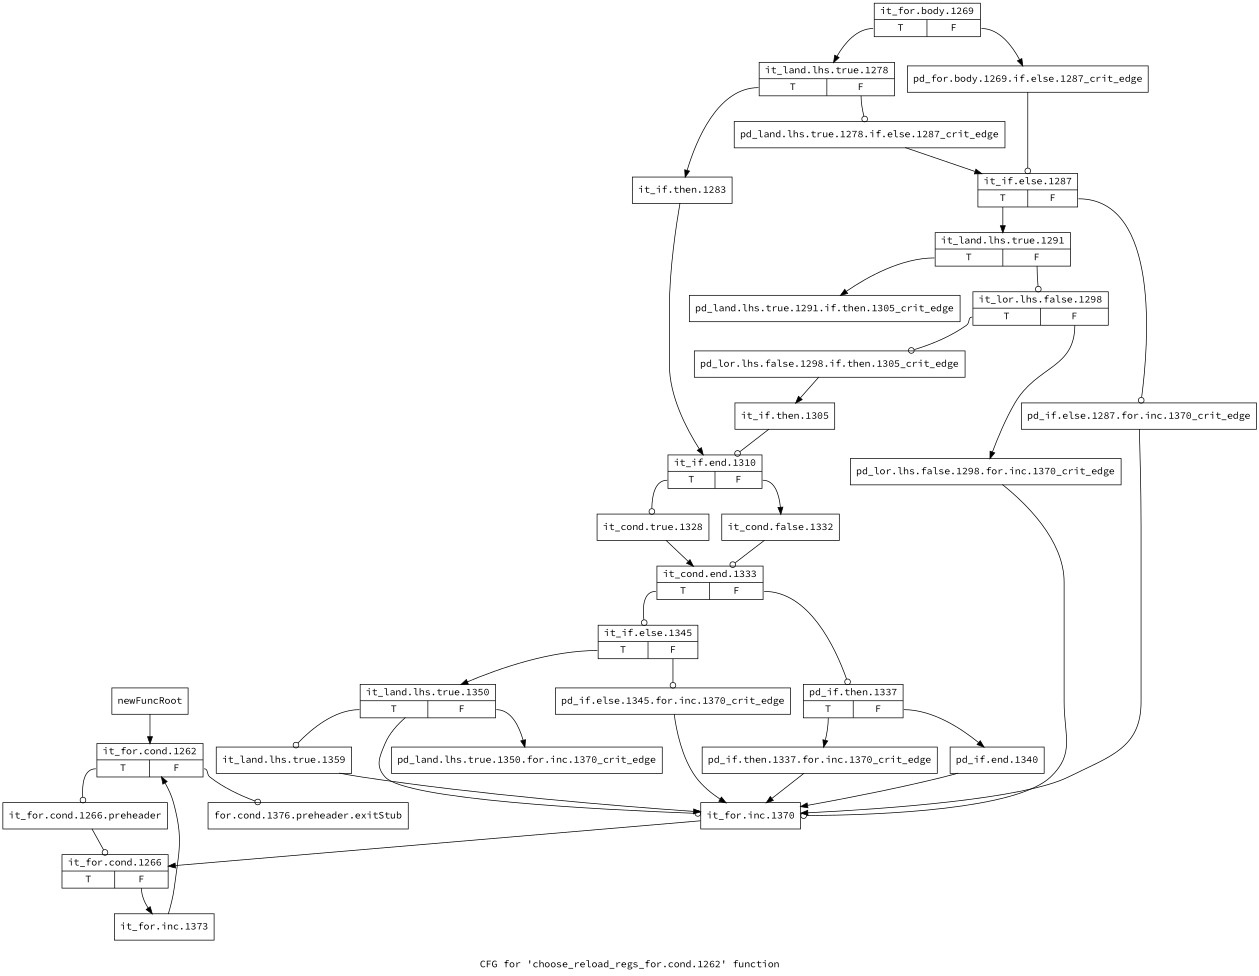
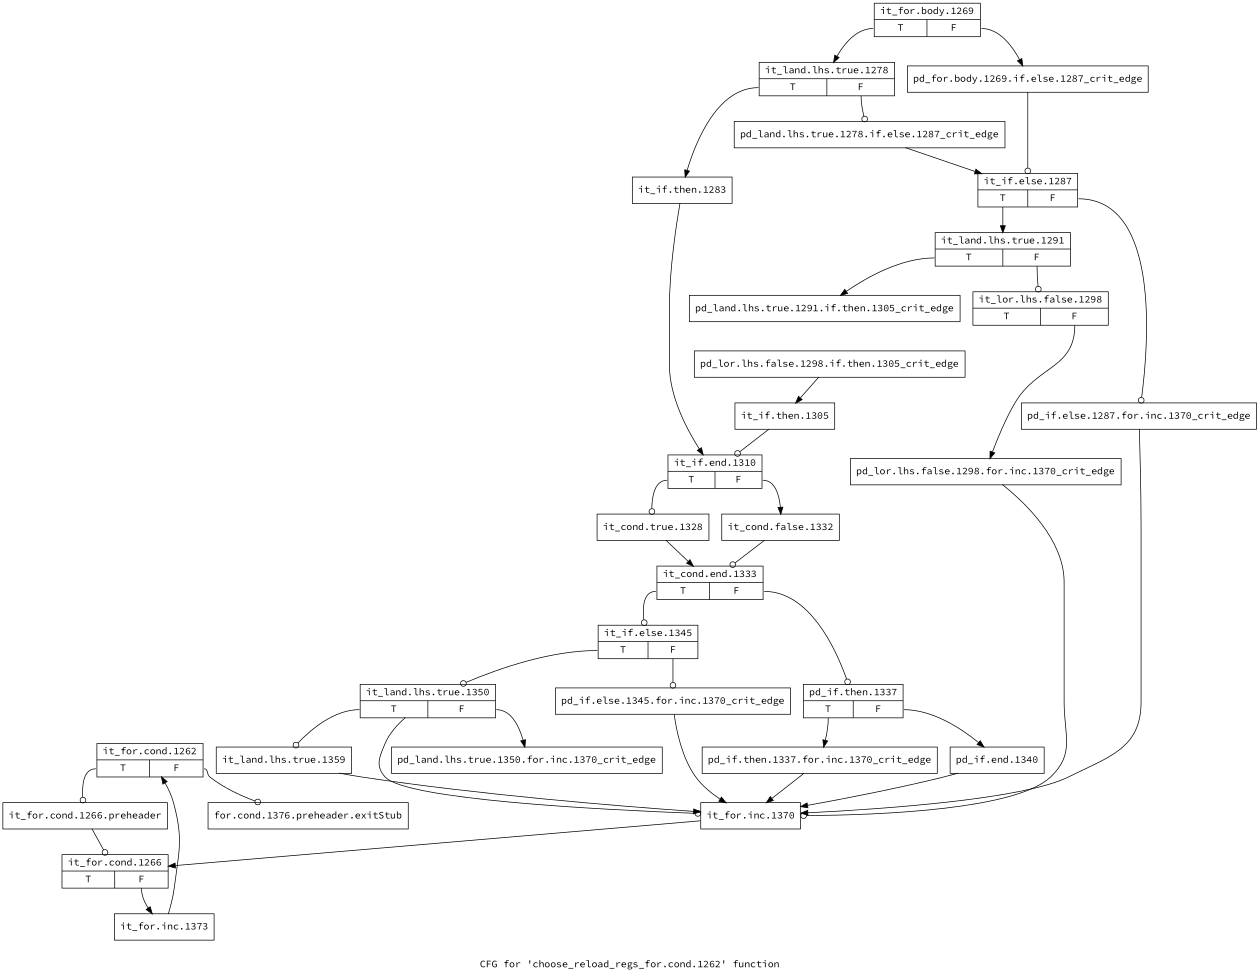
edge "it_lor.lhs.false.1298" -> "pd_lor.lhs.false.1298.if.then.1305_crit_edge": removed
edge "it_if.else.1345" -> "it_land.lhs.true.1350": arrowhead normal -> odot
node "newFuncRoot": removed
